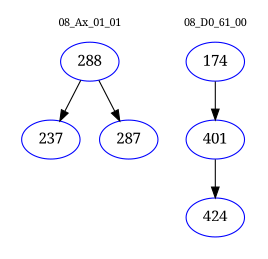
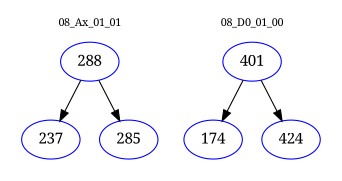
cluster "08_D0_61_00": label "08_D0_61_00" -> "08_D0_01_00"
edge "174" -> "401": reversed
node "287": label "287" -> "285"
